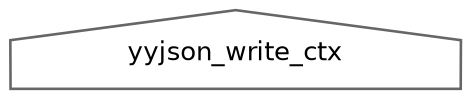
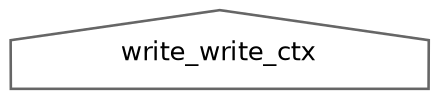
node "yyjson_write_ctx": label "yyjson_write_ctx" -> "write_write_ctx"
